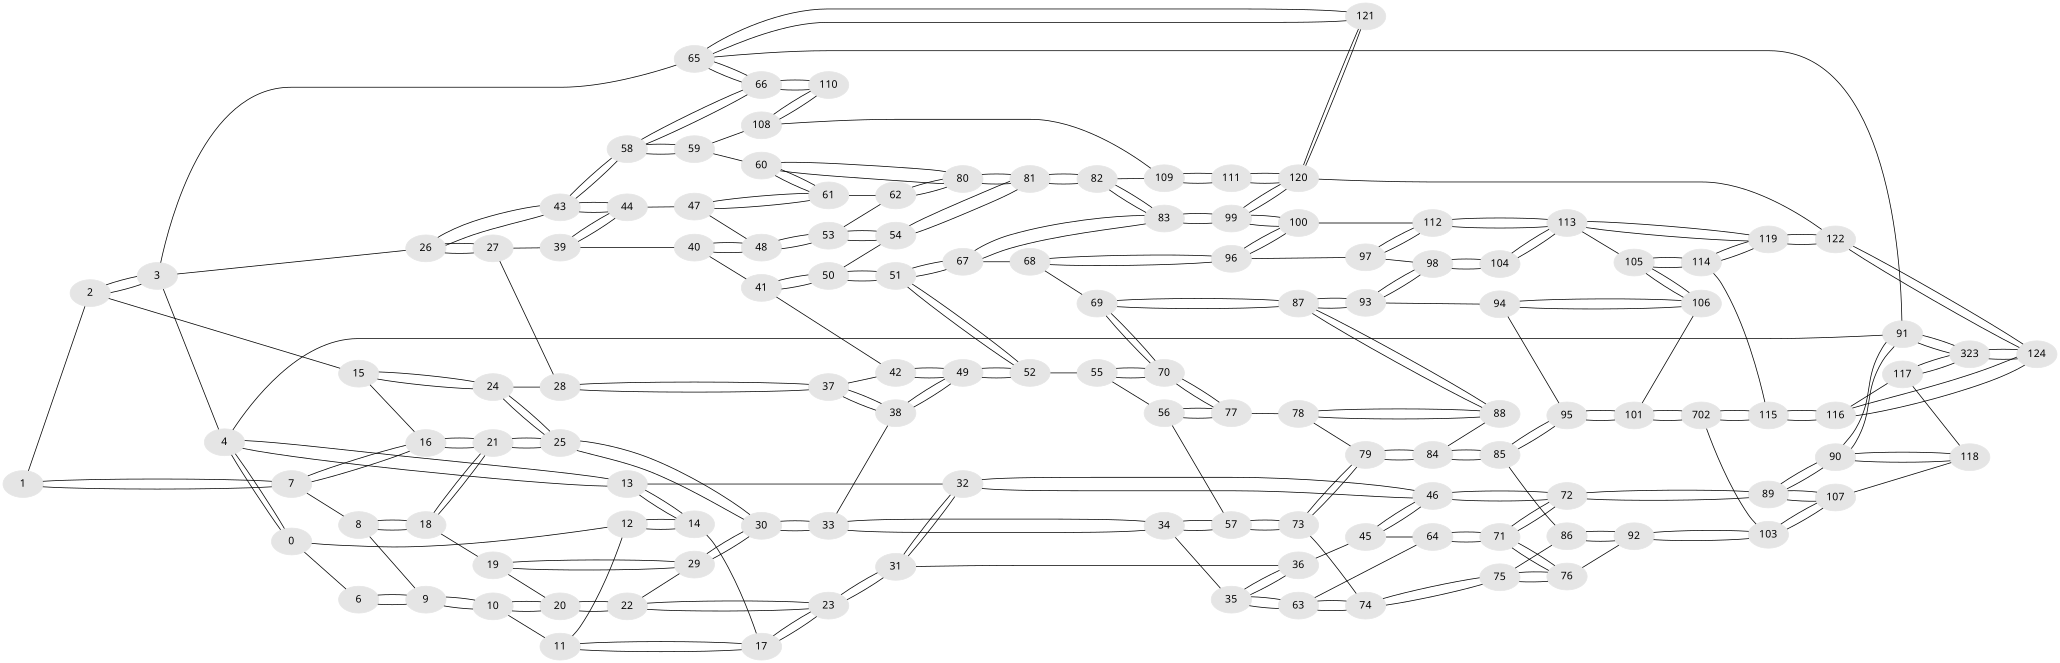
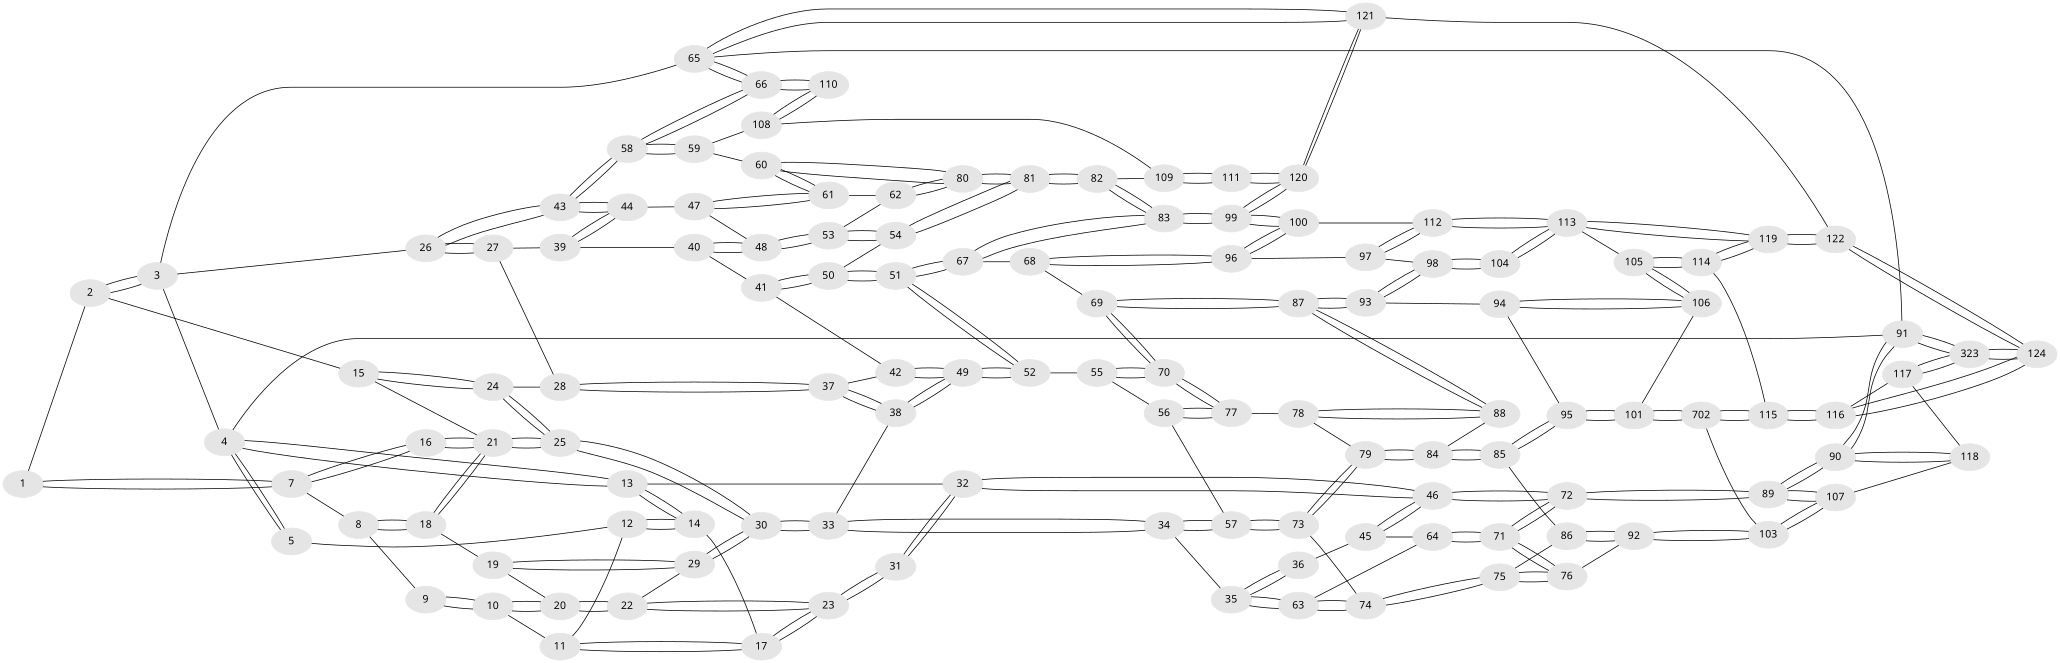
edge "120" -- "122": now "121" -- "122"
edge "15" -- "16": now "15" -- "21"
node "0": label "0" -> "5"
edge "36" -- "31": removed
node "6": removed
